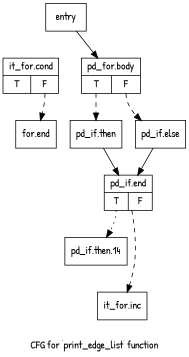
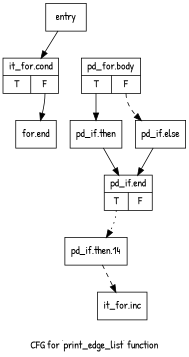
edge "entry" -> "pd_for.body": now "entry" -> "it_for.cond"
edge "it_for.cond" -> "for.end": style dashed -> solid
edge "pd_for.body" -> "pd_if.then": style dashed -> solid
edge "pd_if.end" -> "it_for.inc": now "pd_if.then.14" -> "it_for.inc"
